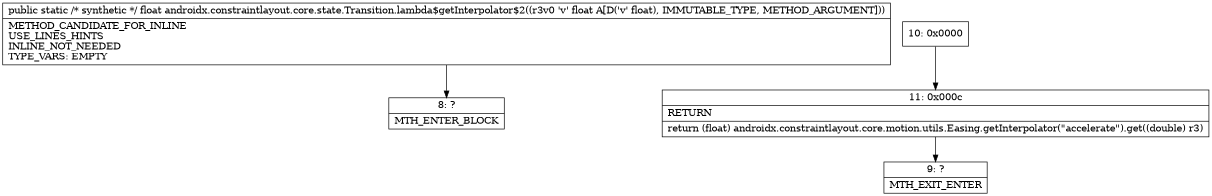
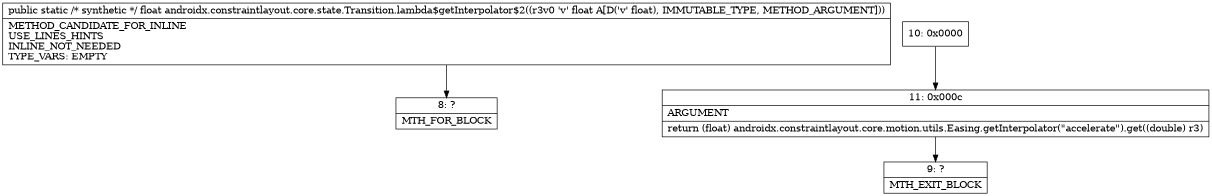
node "11: 0x000c": text "RETURN" -> "ARGUMENT"
node "8: ?": text "MTH_ENTER_BLOCK" -> "MTH_FOR_BLOCK"
node "9: ?": text "MTH_EXIT_ENTER" -> "MTH_EXIT_BLOCK"
